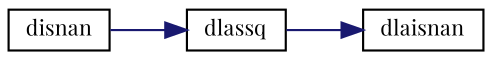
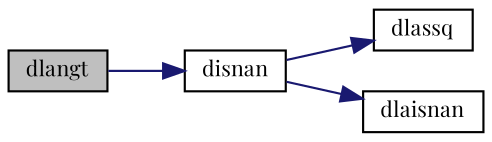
edge "dlassq" -> "dlaisnan": now "disnan" -> "dlaisnan"
node "dlangt": added
